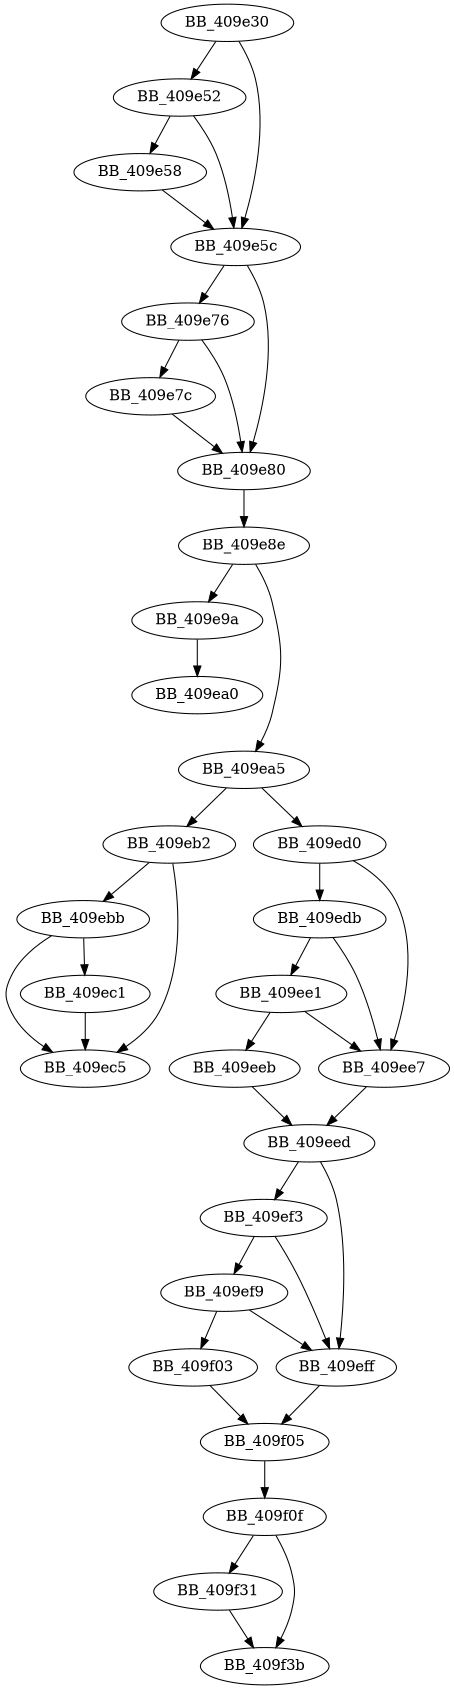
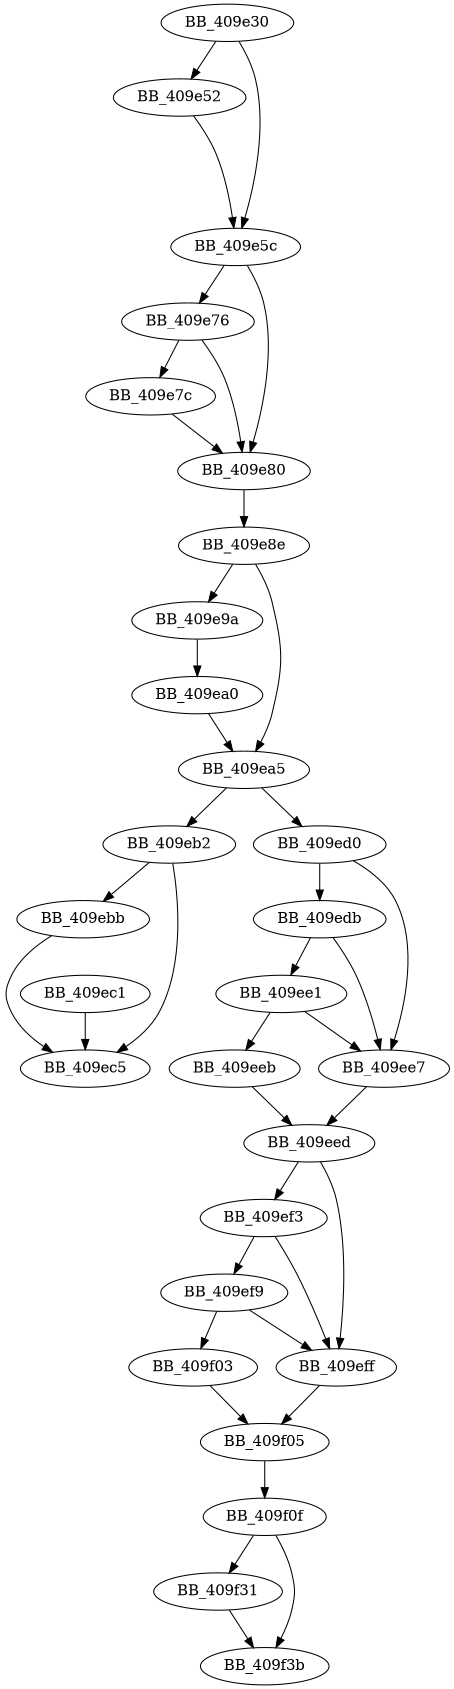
node "BB_409e58": removed
edge "BB_409ea0" -> "BB_409ea5": added
edge "BB_409ebb" -> "BB_409ec1": removed
